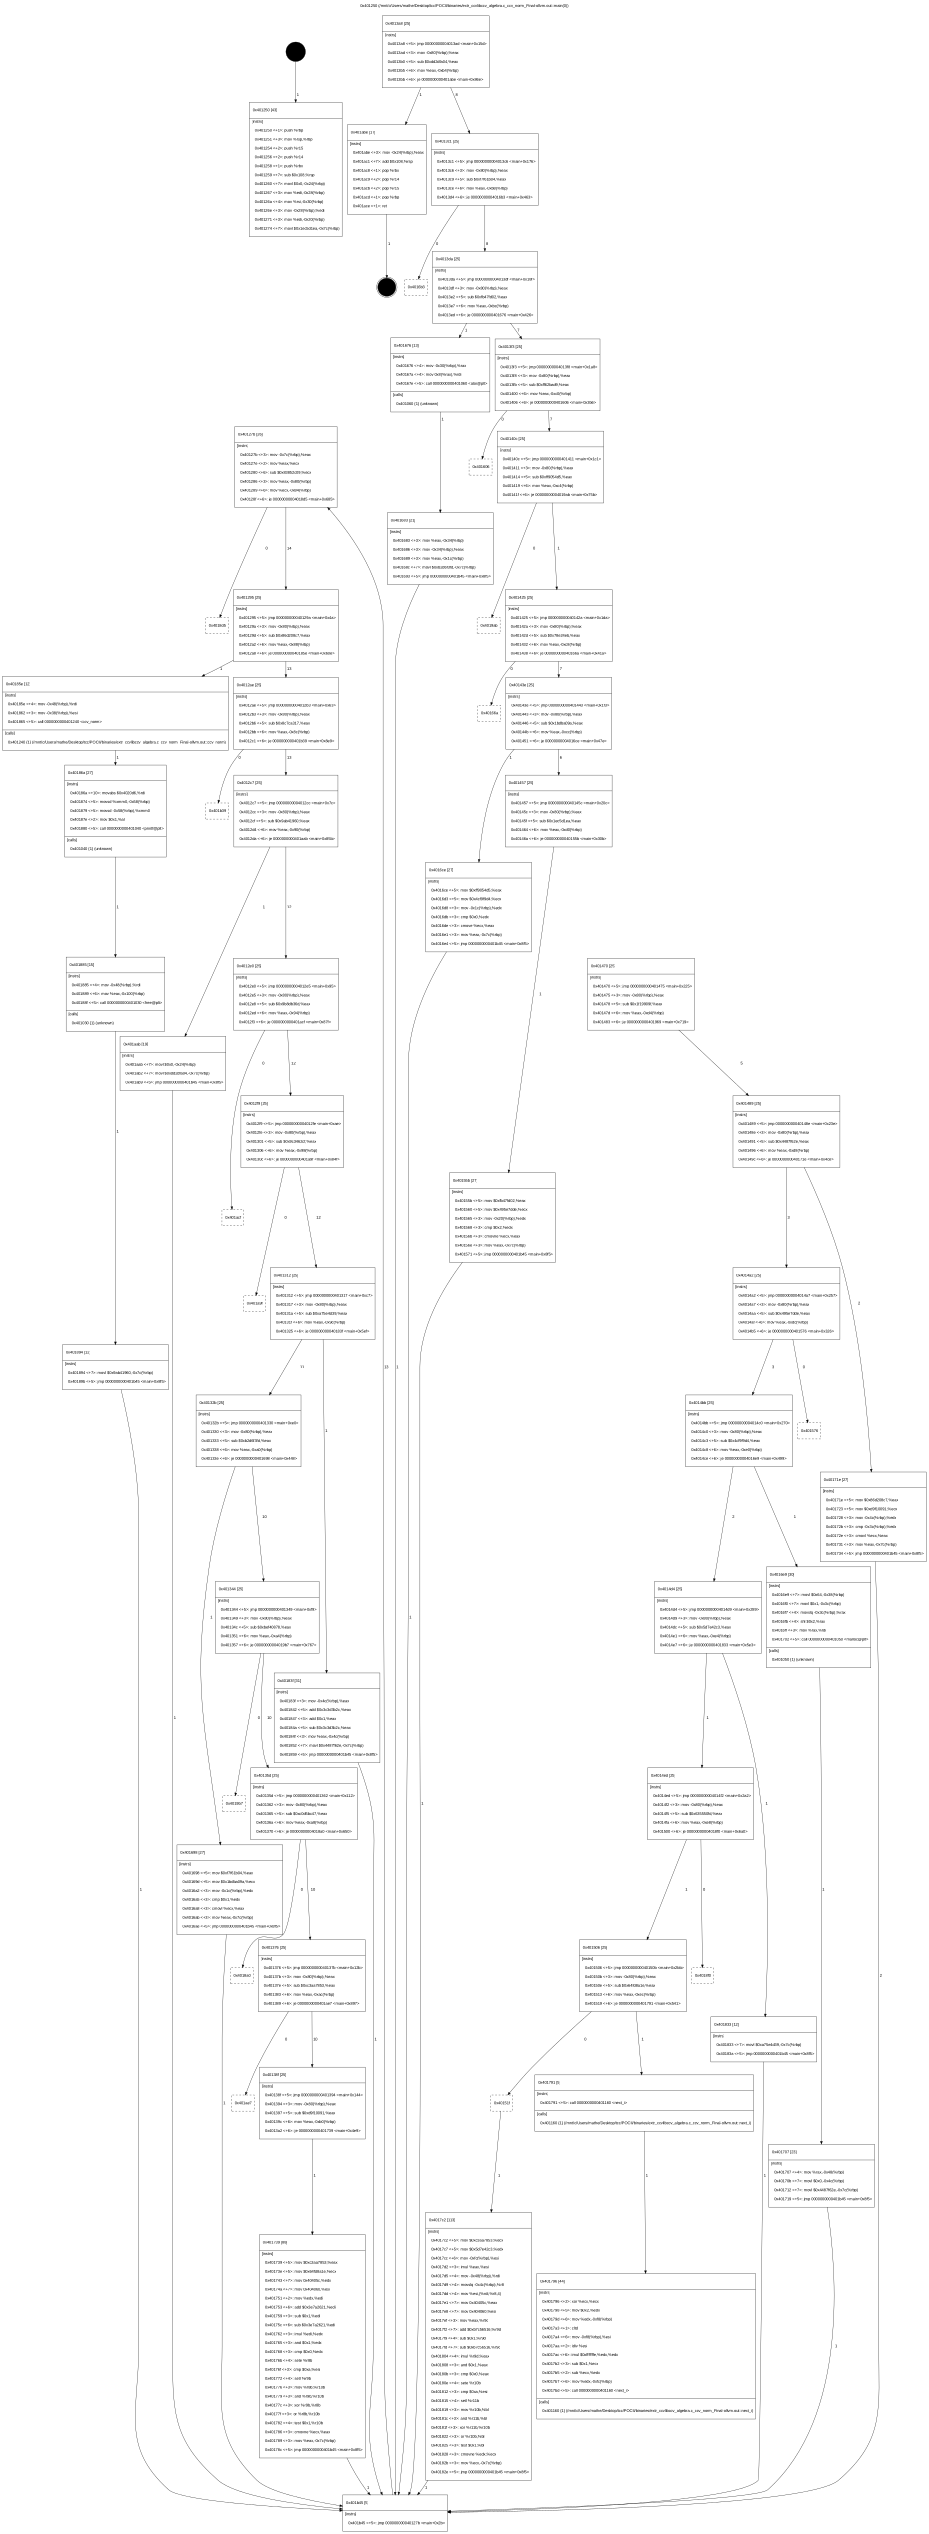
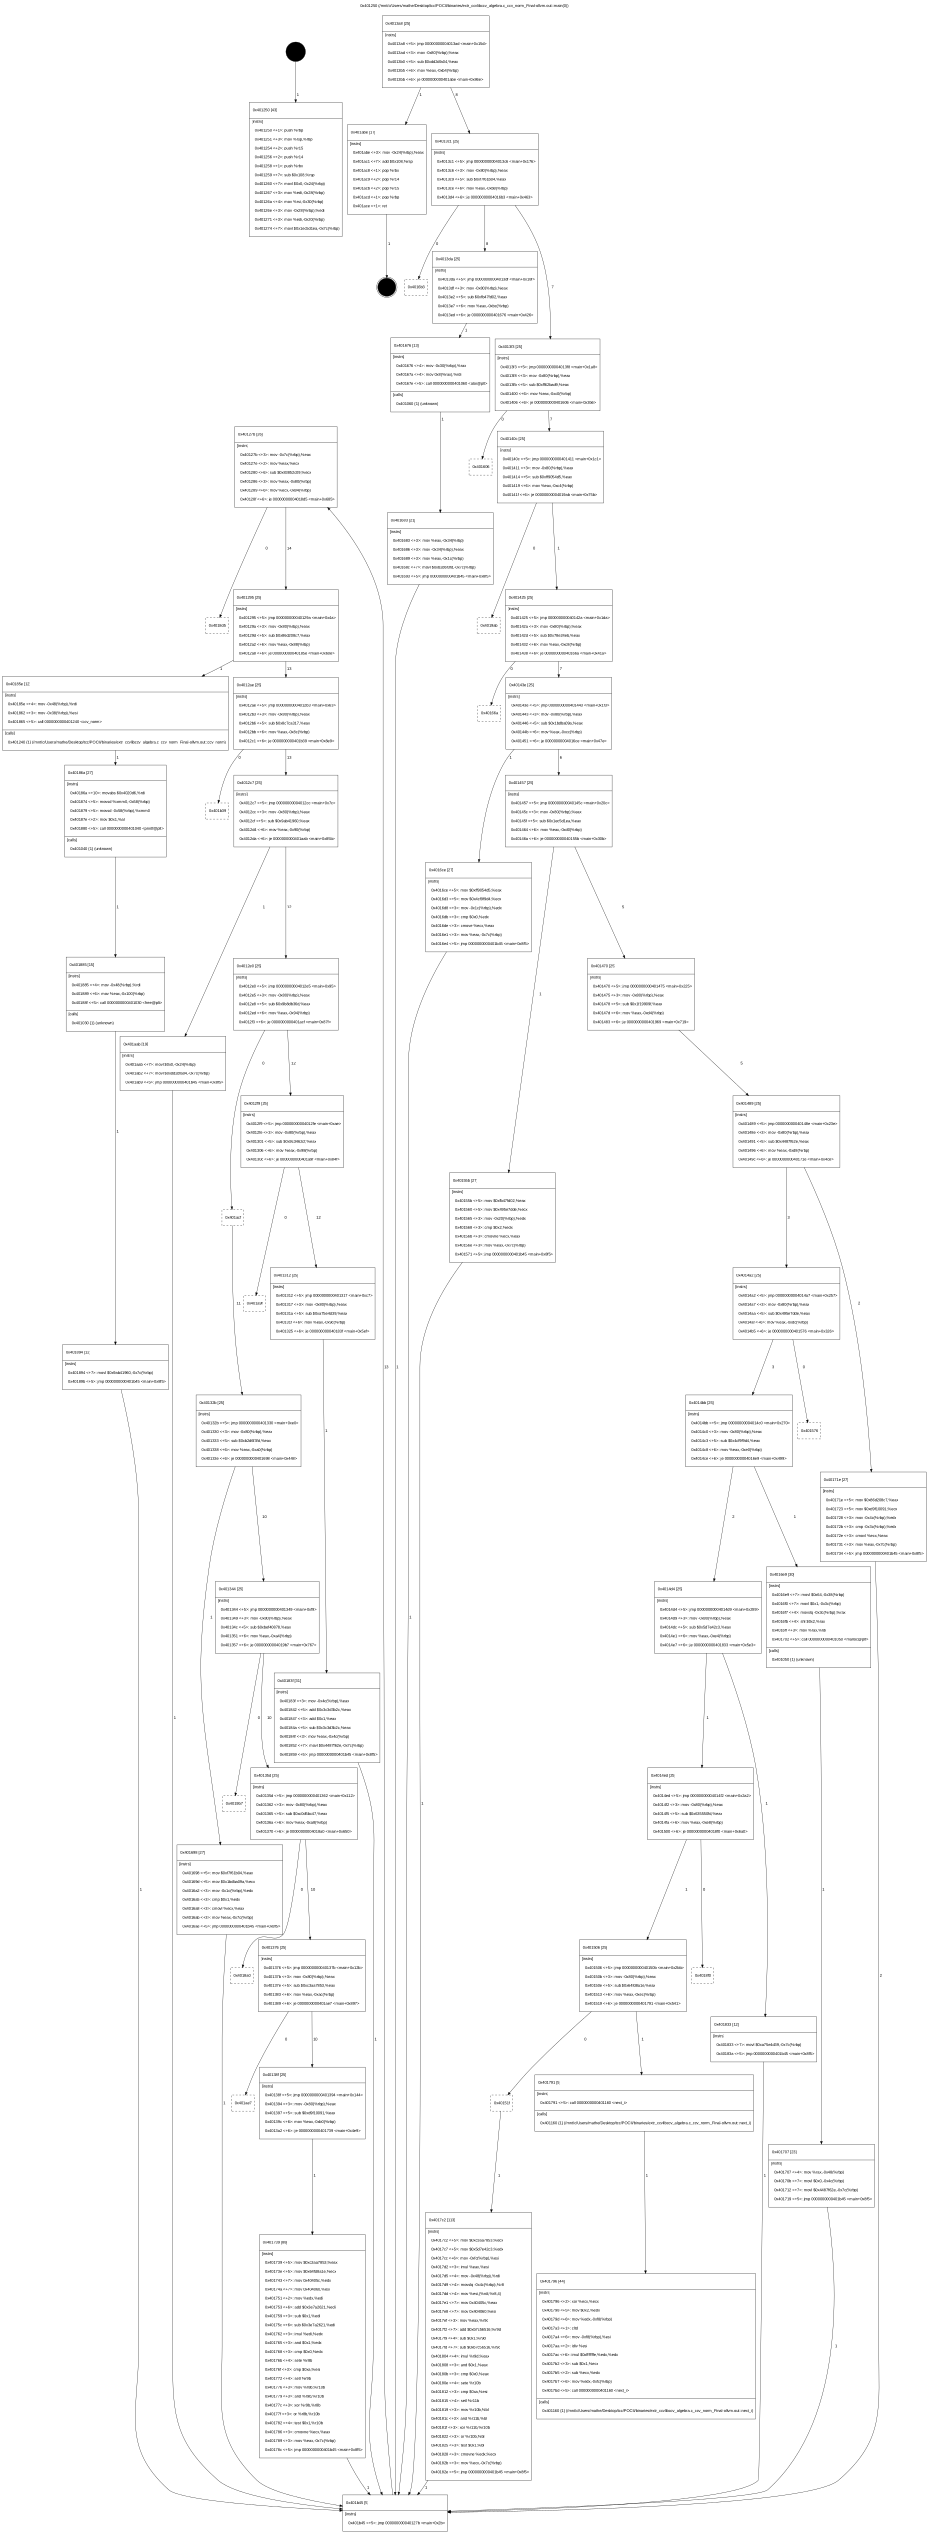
edge "0x4013da [25]" -> "0x4013f3 [25]": now "0x4013c1 [25]" -> "0x4013f3 [25]"
edge "0x401457 [25]" -> "0x401470 [25]": added, label "5"
edge "0x401312 [25]" -> "0x40132b [25]": now "0x401acf" -> "0x40132b [25]"
